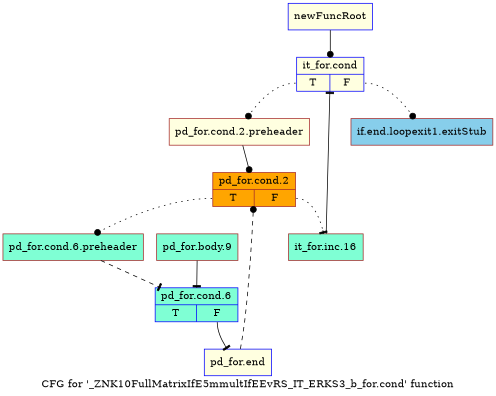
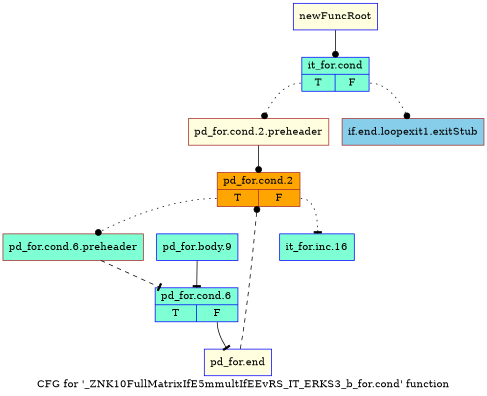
node "it_for.cond": fillcolor lightyellow -> aquamarine
edge "it_for.inc.16" -> "it_for.cond": removed
node "pd_for.body.9": color brown -> blue
node "it_for.inc.16": color brown -> blue
